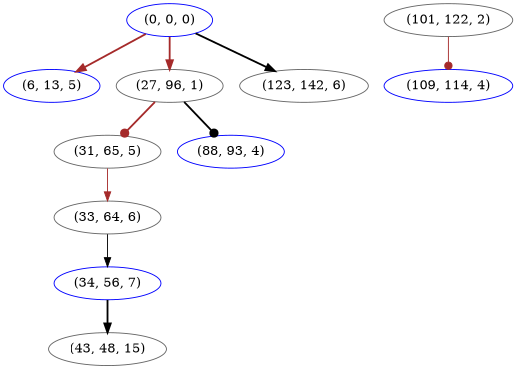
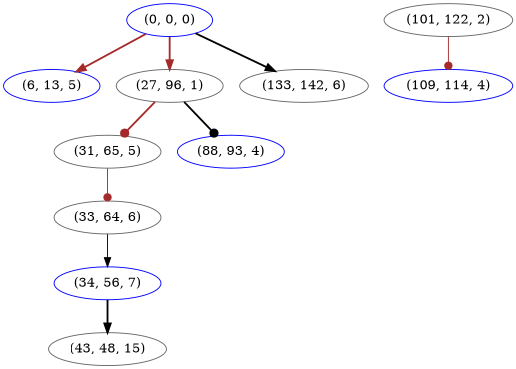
node "(123, 142, 6)": label "(123, 142, 6)" -> "(133, 142, 6)"
edge "(31, 65, 5)" -> "(33, 64, 6)": arrowhead normal -> dot
